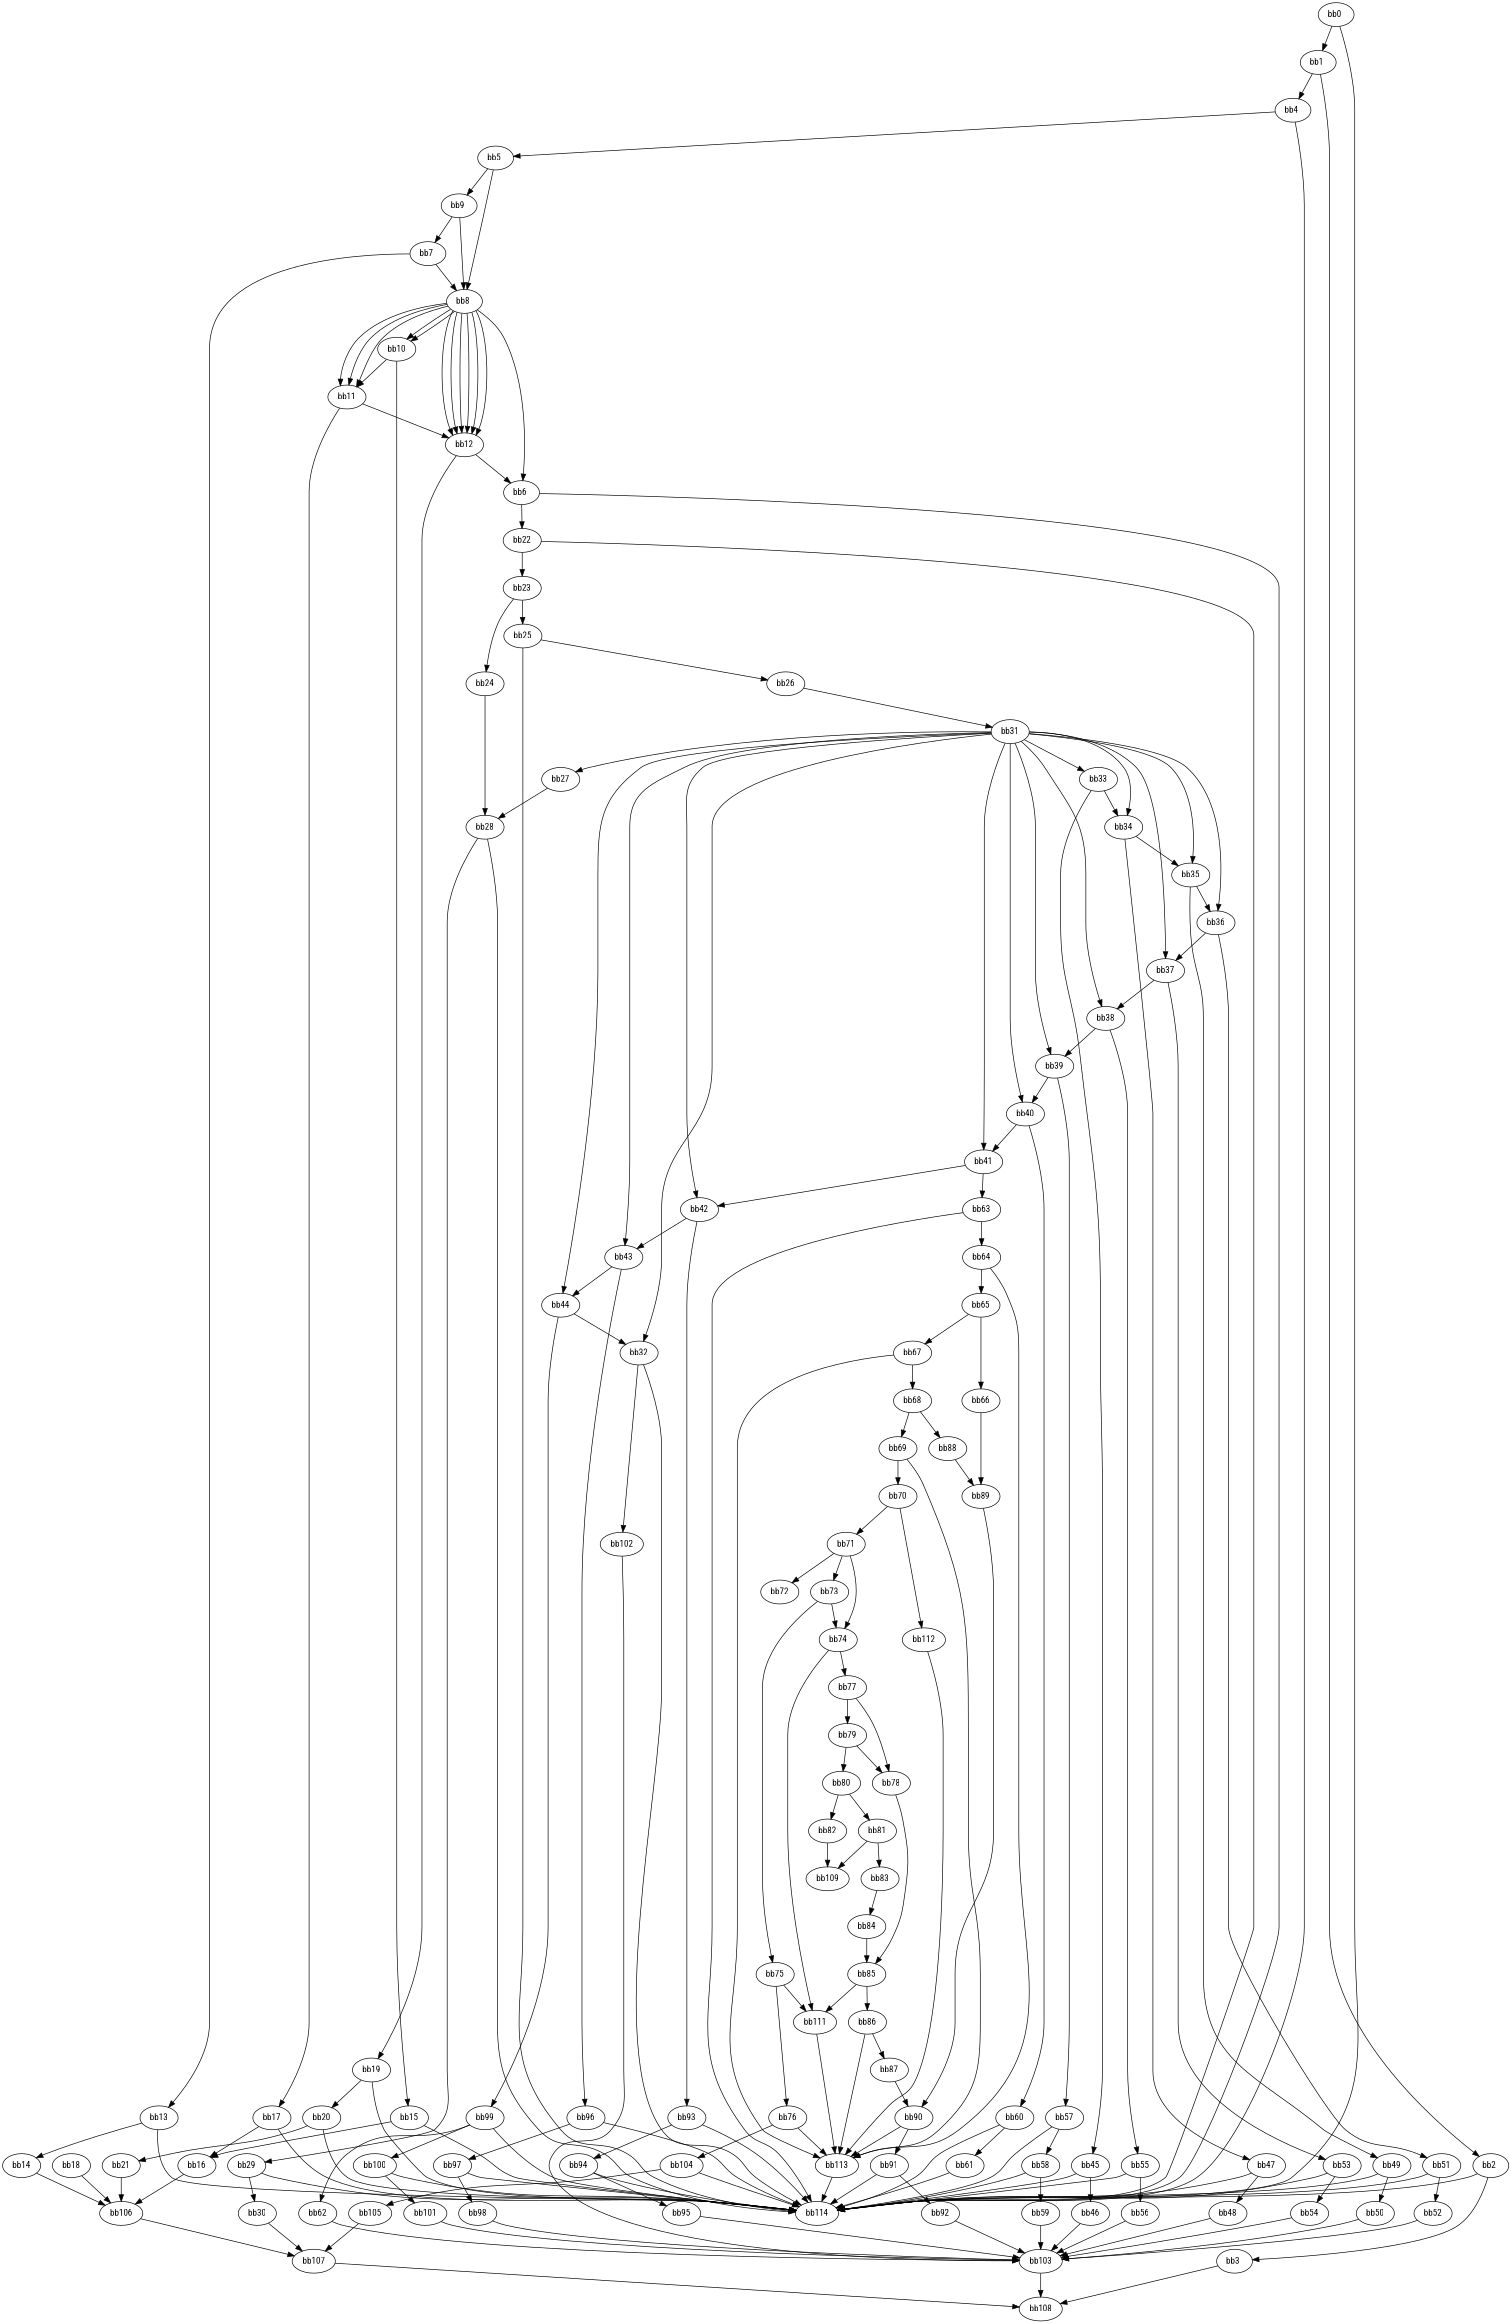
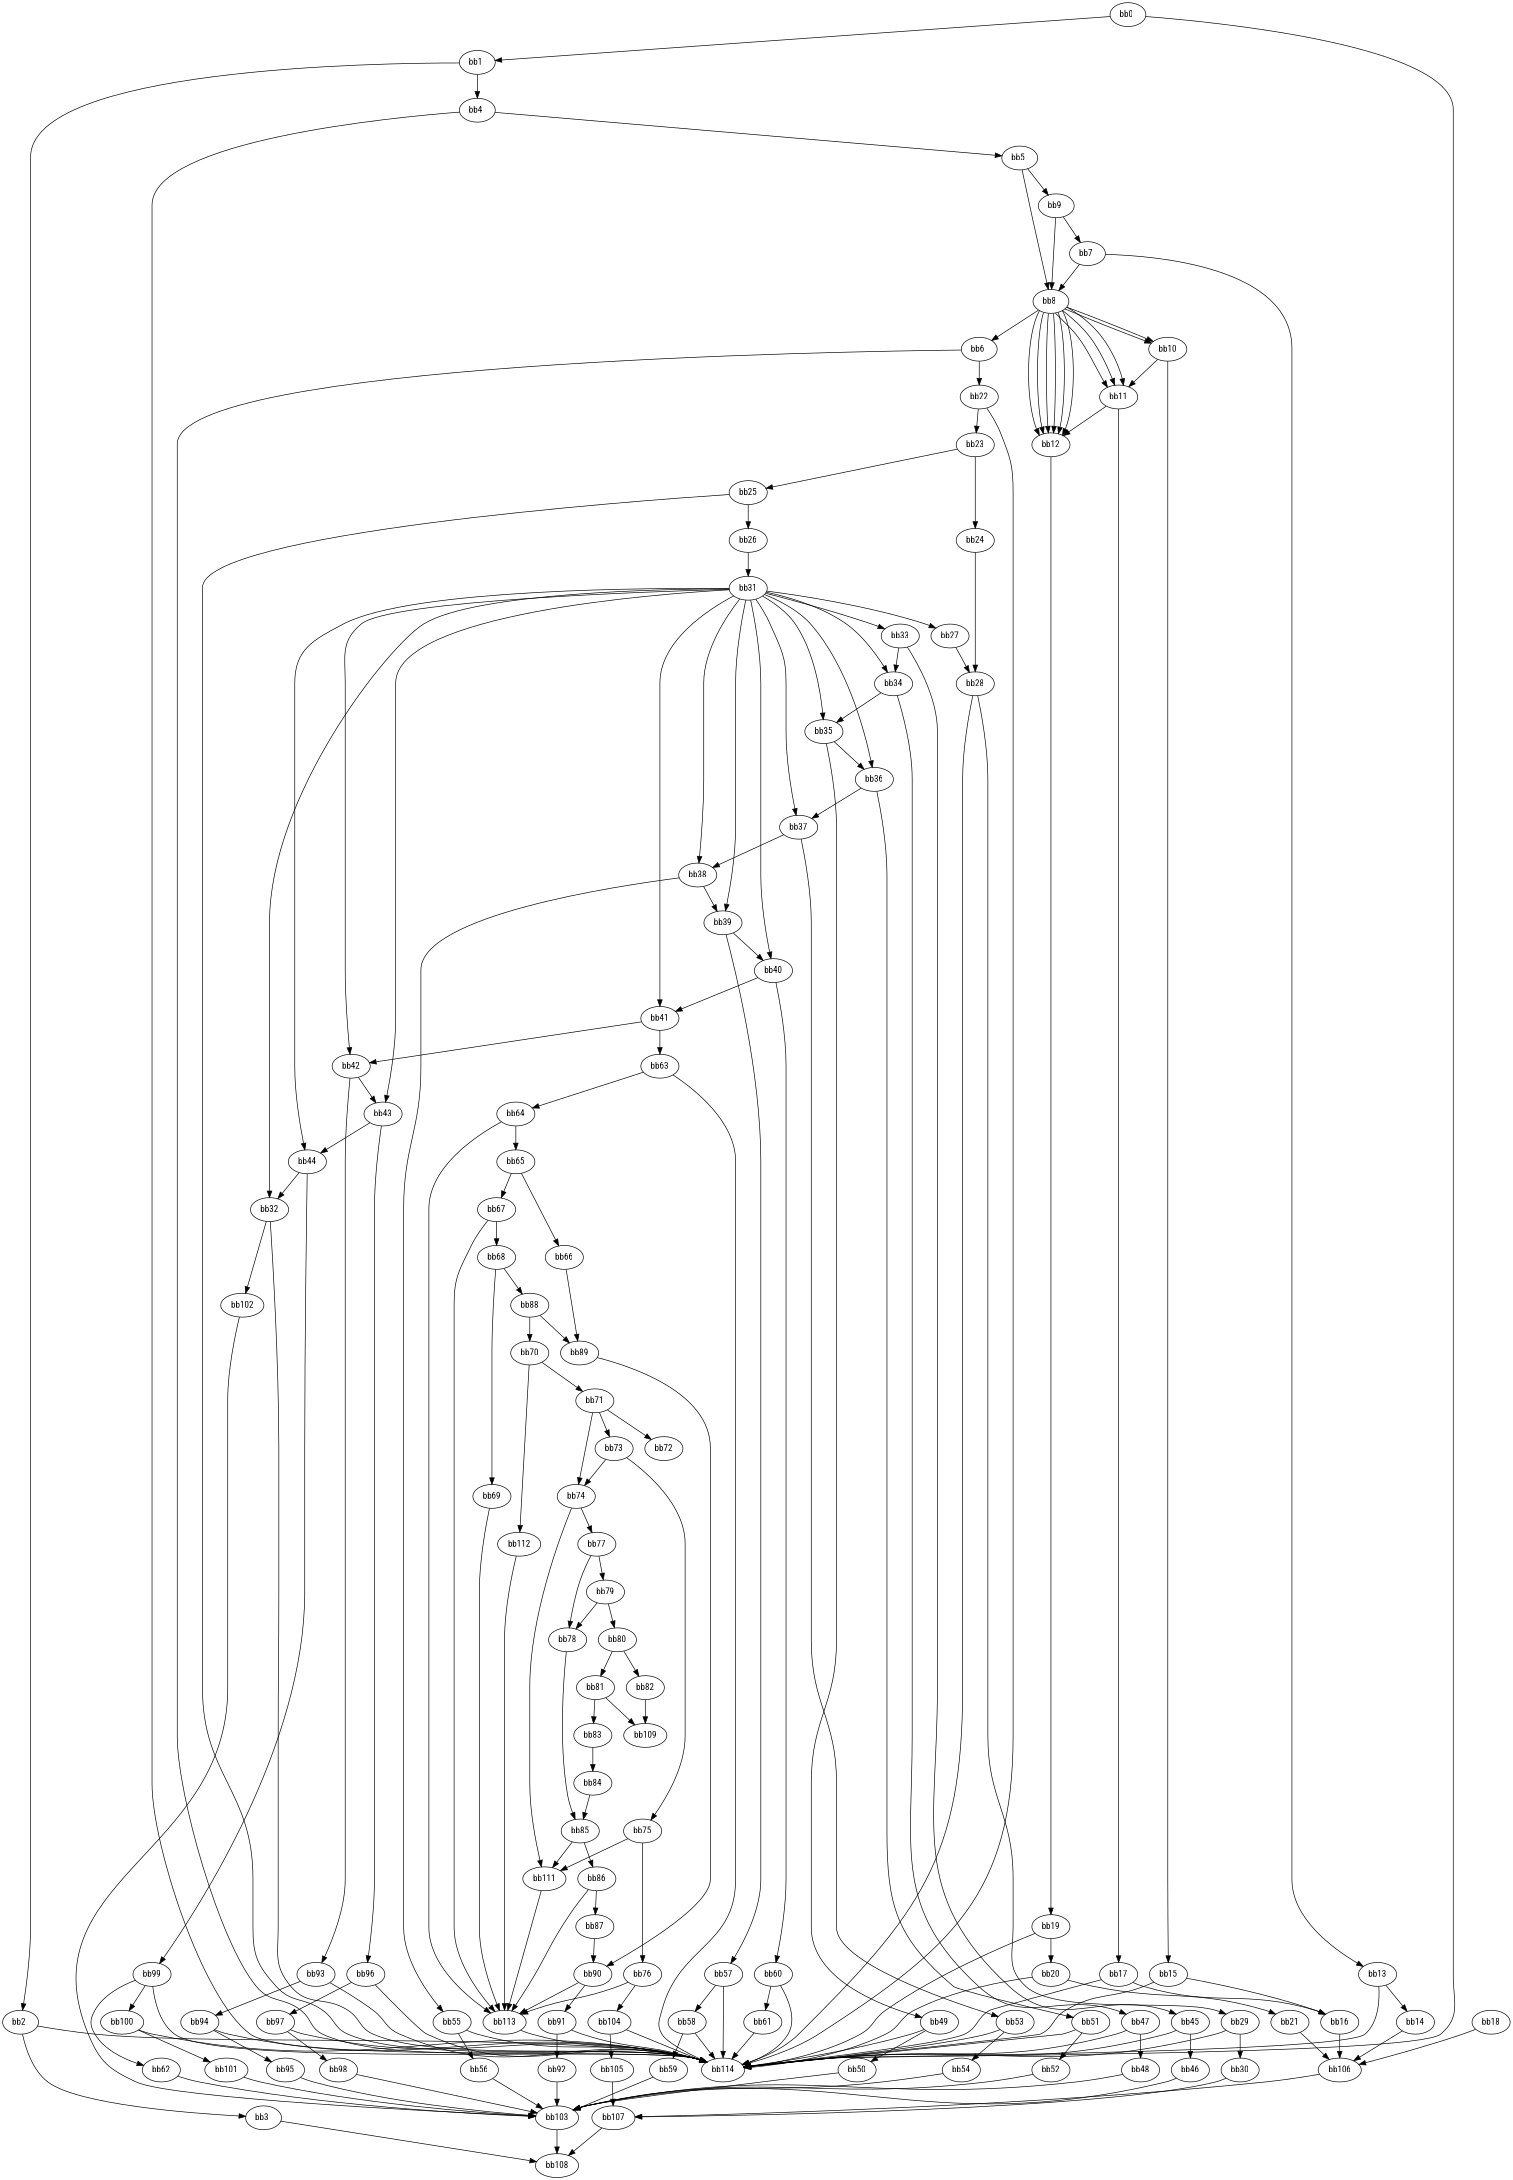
edge "bb12" -> "bb6": removed
edge "bb69" -> "bb70": now "bb88" -> "bb70"
